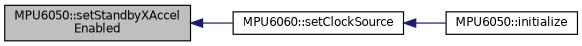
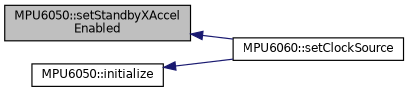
edge "MPU6050::initialize" -> "MPU6060::setClockSource": reversed
